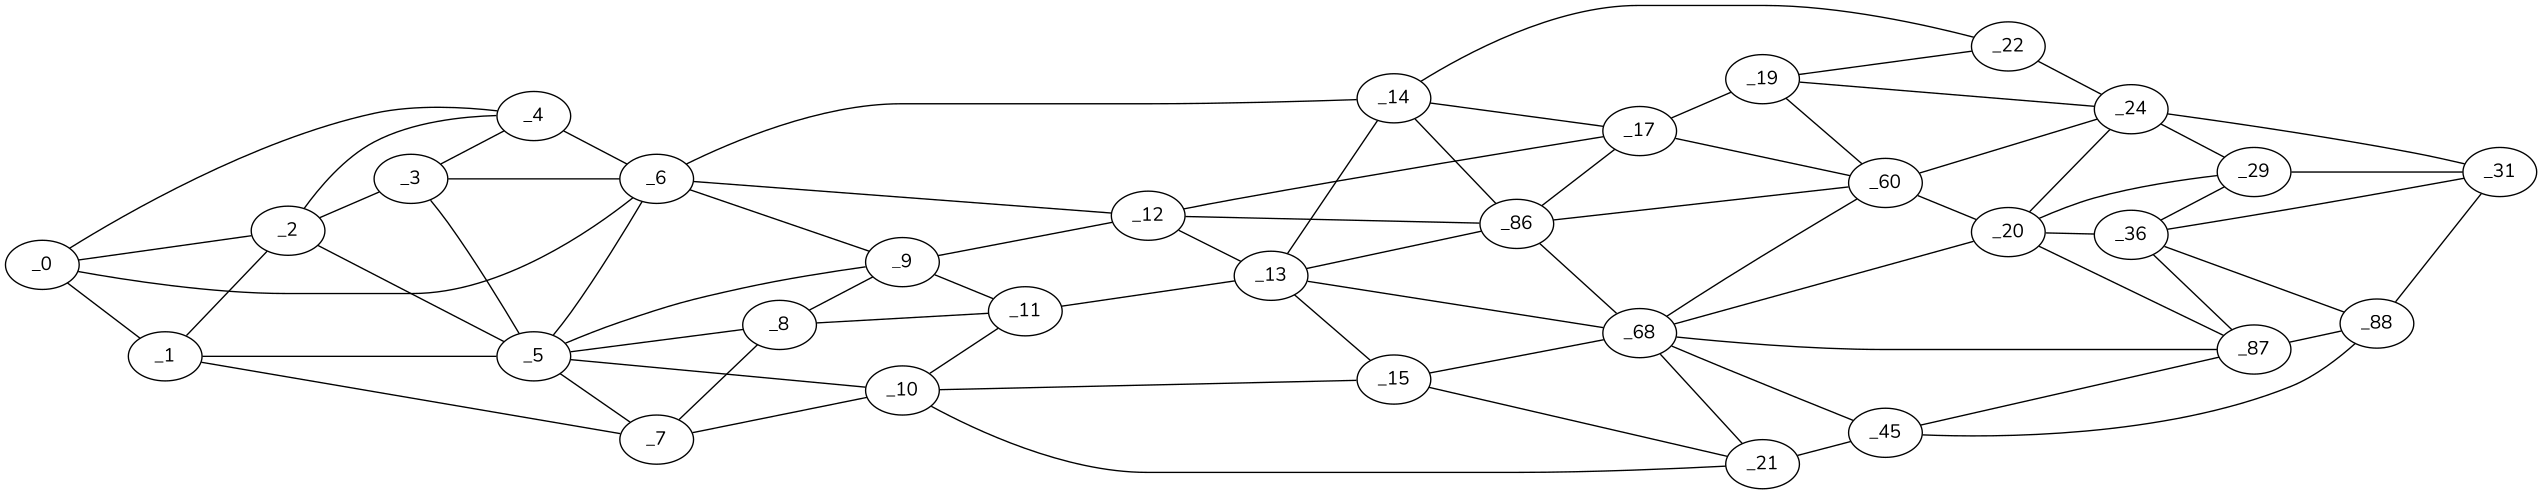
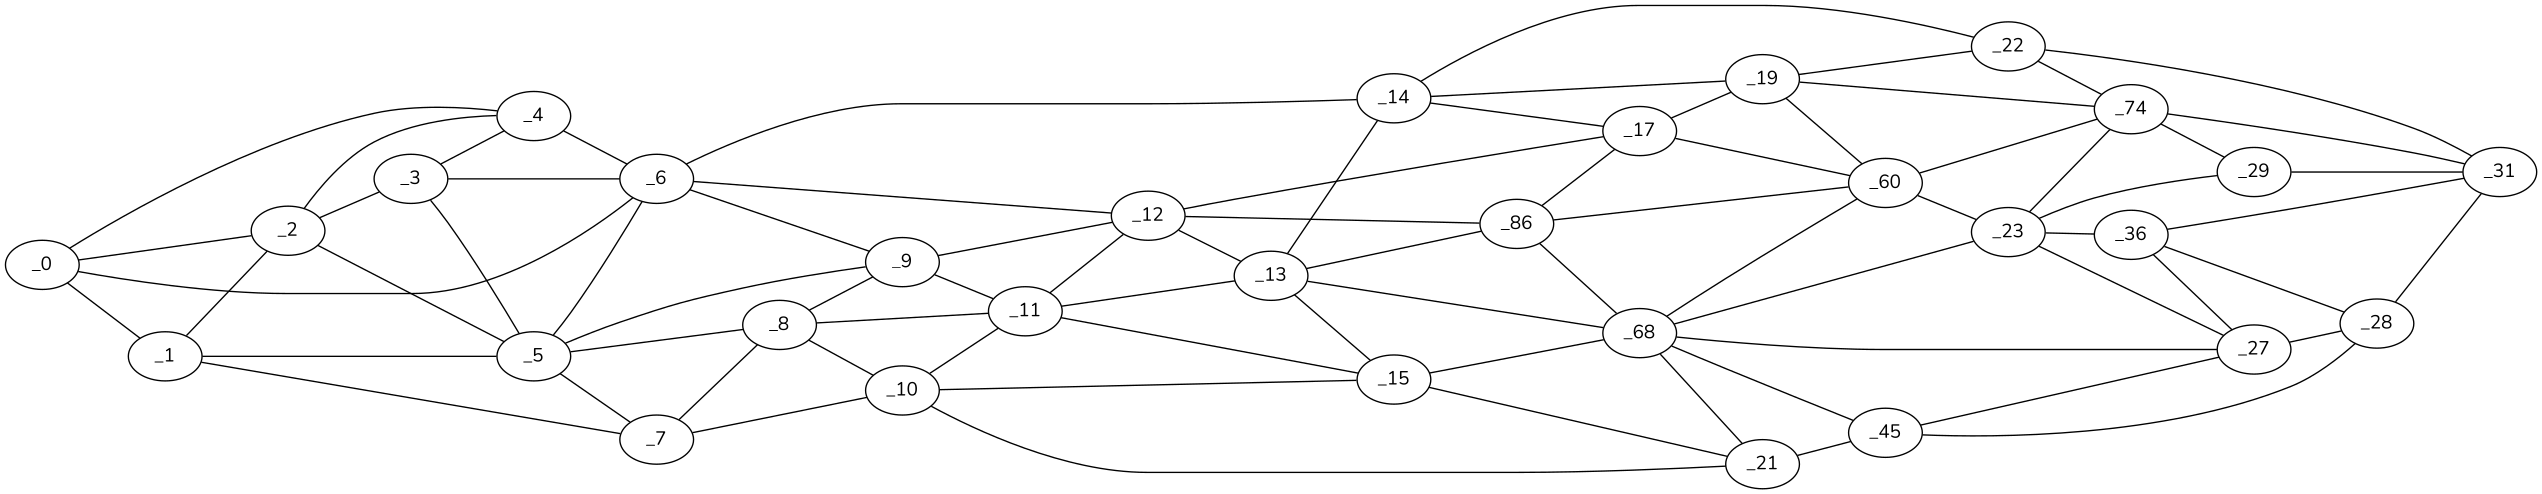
edge "_22" -- "_31": added
node "_24": label "_24" -> "_74"
edge "_14" -- "_86": now "_14" -- "_19"
edge "_29" -- "_36": removed
node "_20": label "_20" -> "_23"
edge "_12" -- "_11": added
node "_88": label "_88" -> "_28"
edge "_11" -- "_15": added
node "_87": label "_87" -> "_27"
edge "_5" -- "_10": now "_8" -- "_10"
